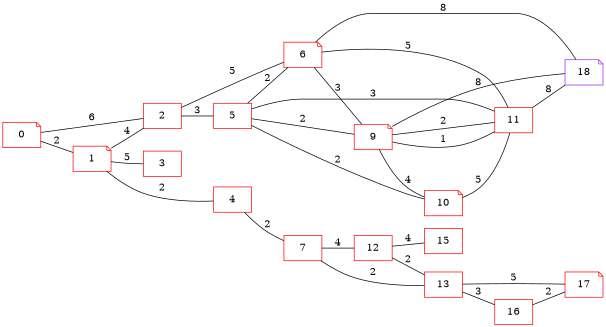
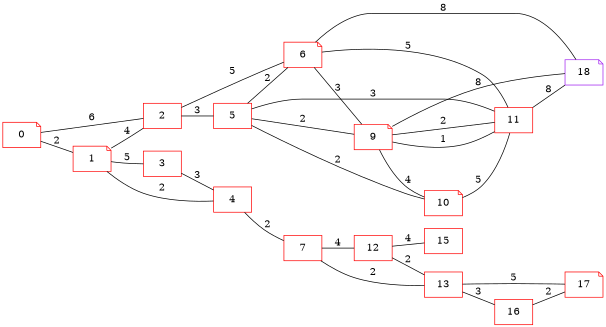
edge "3" -- "4": added, label "3"
